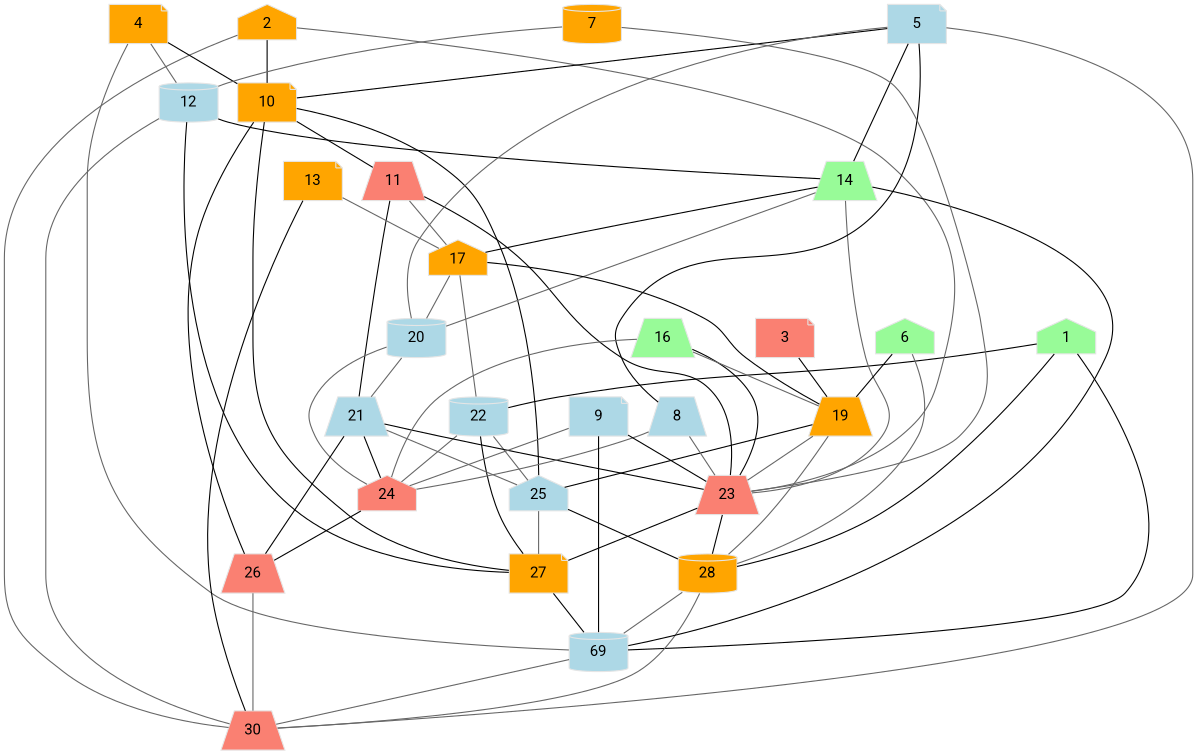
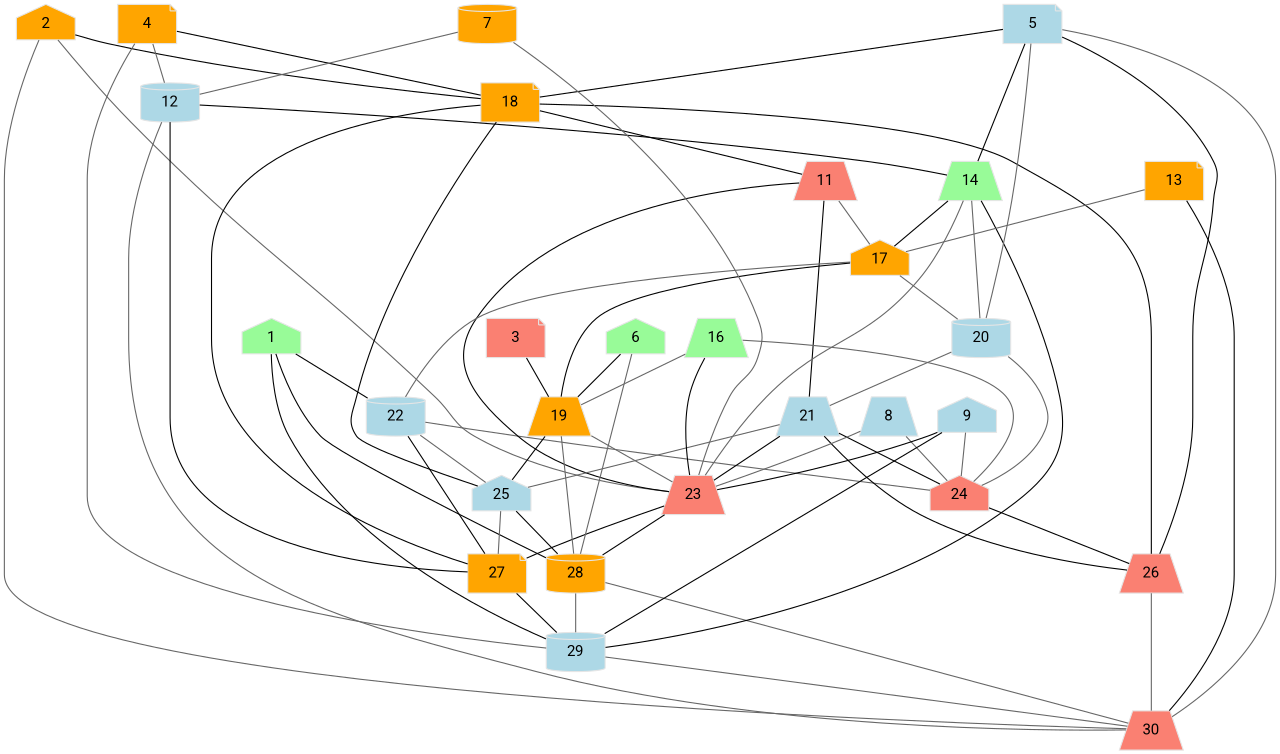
node "10": label "10" -> "18"
edge "5" -- "8": now "5" -- "26"
node "9": shape note -> house
node "69": label "69" -> "29"
